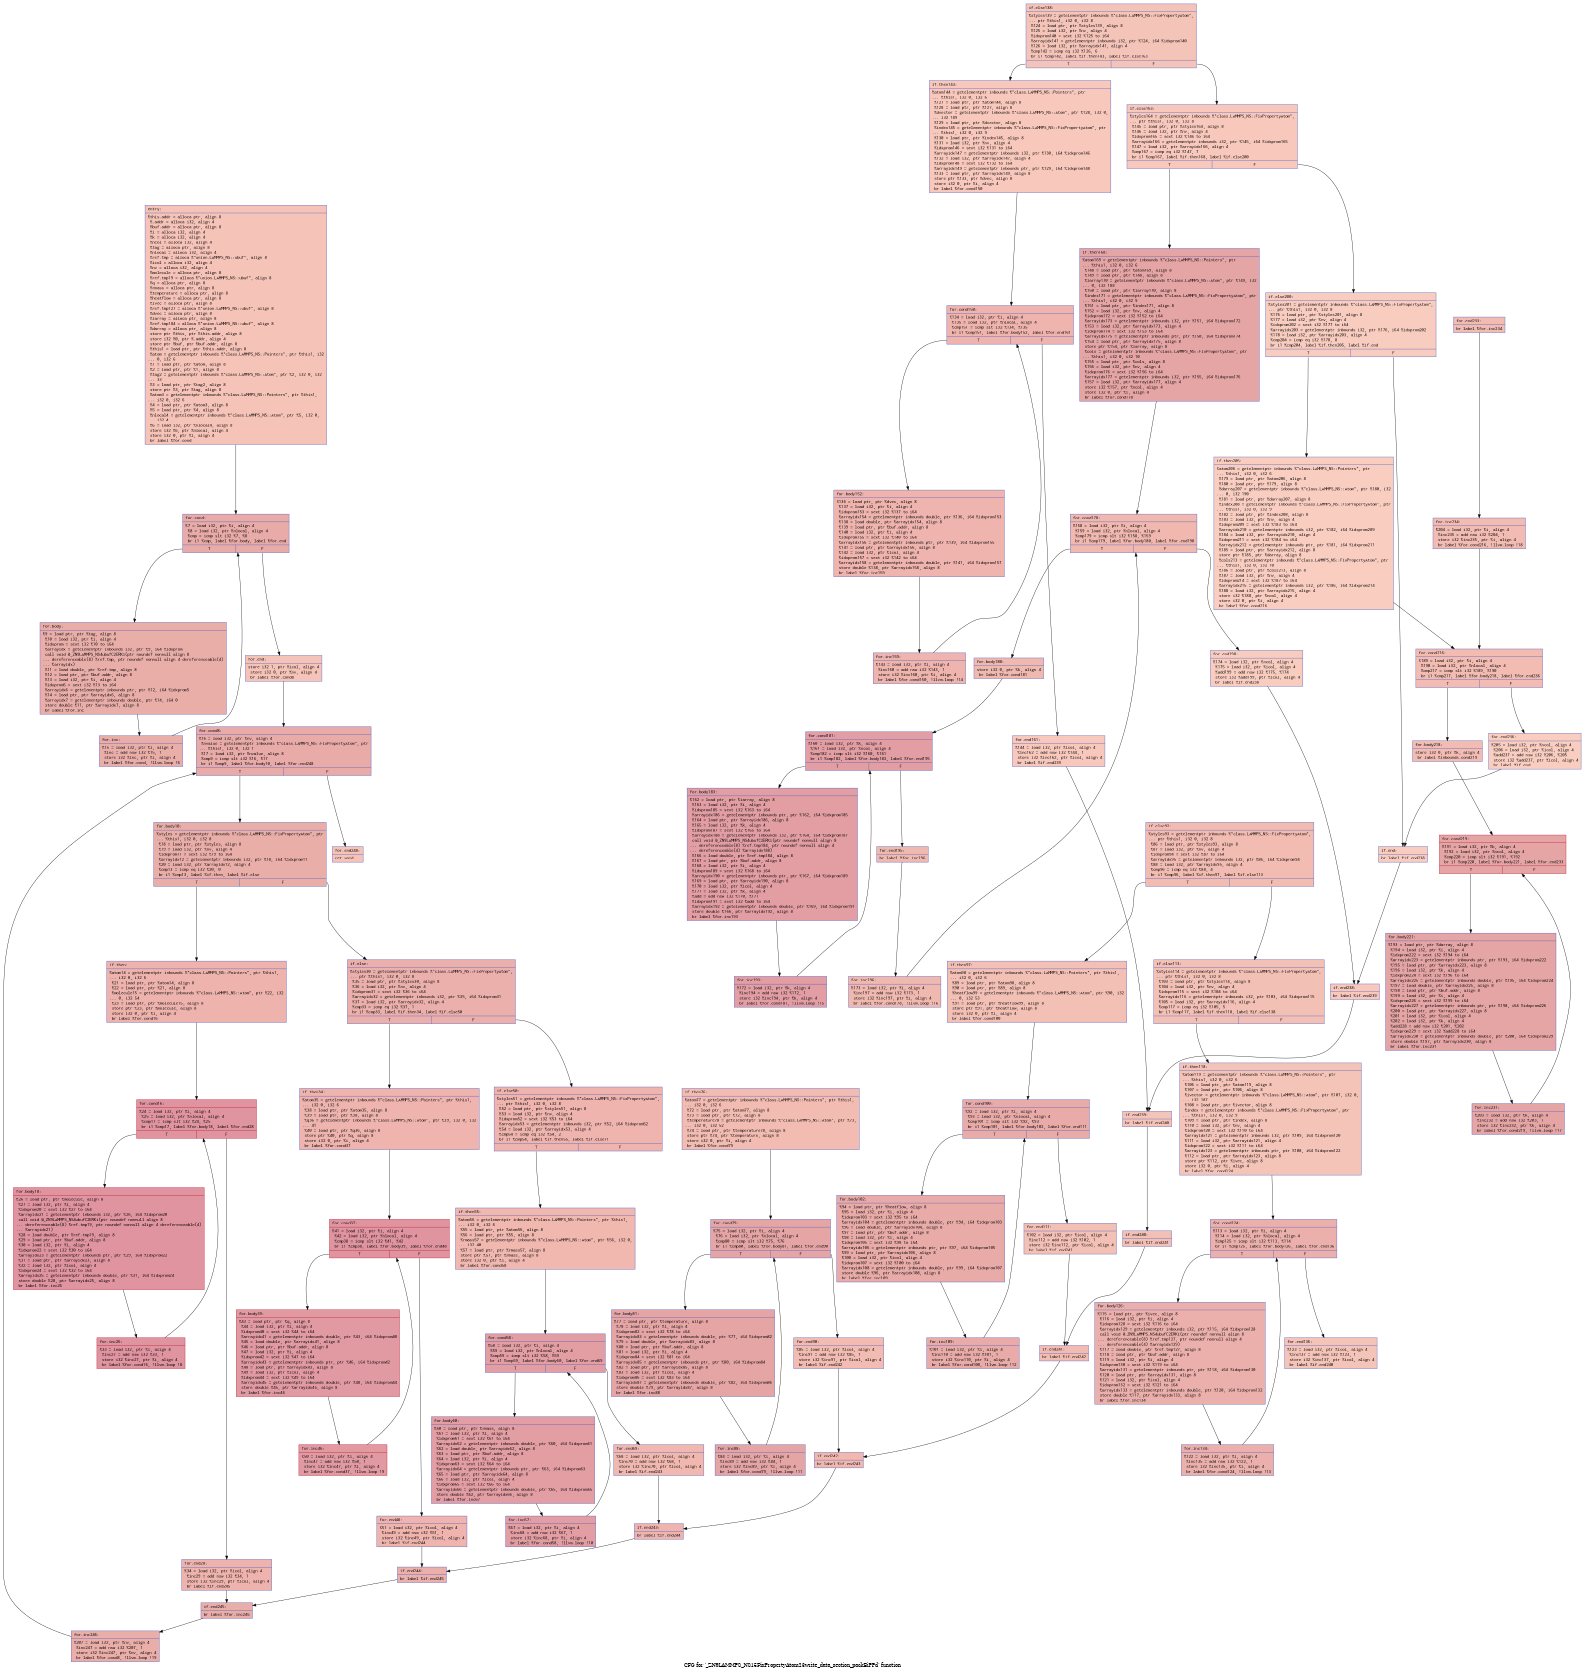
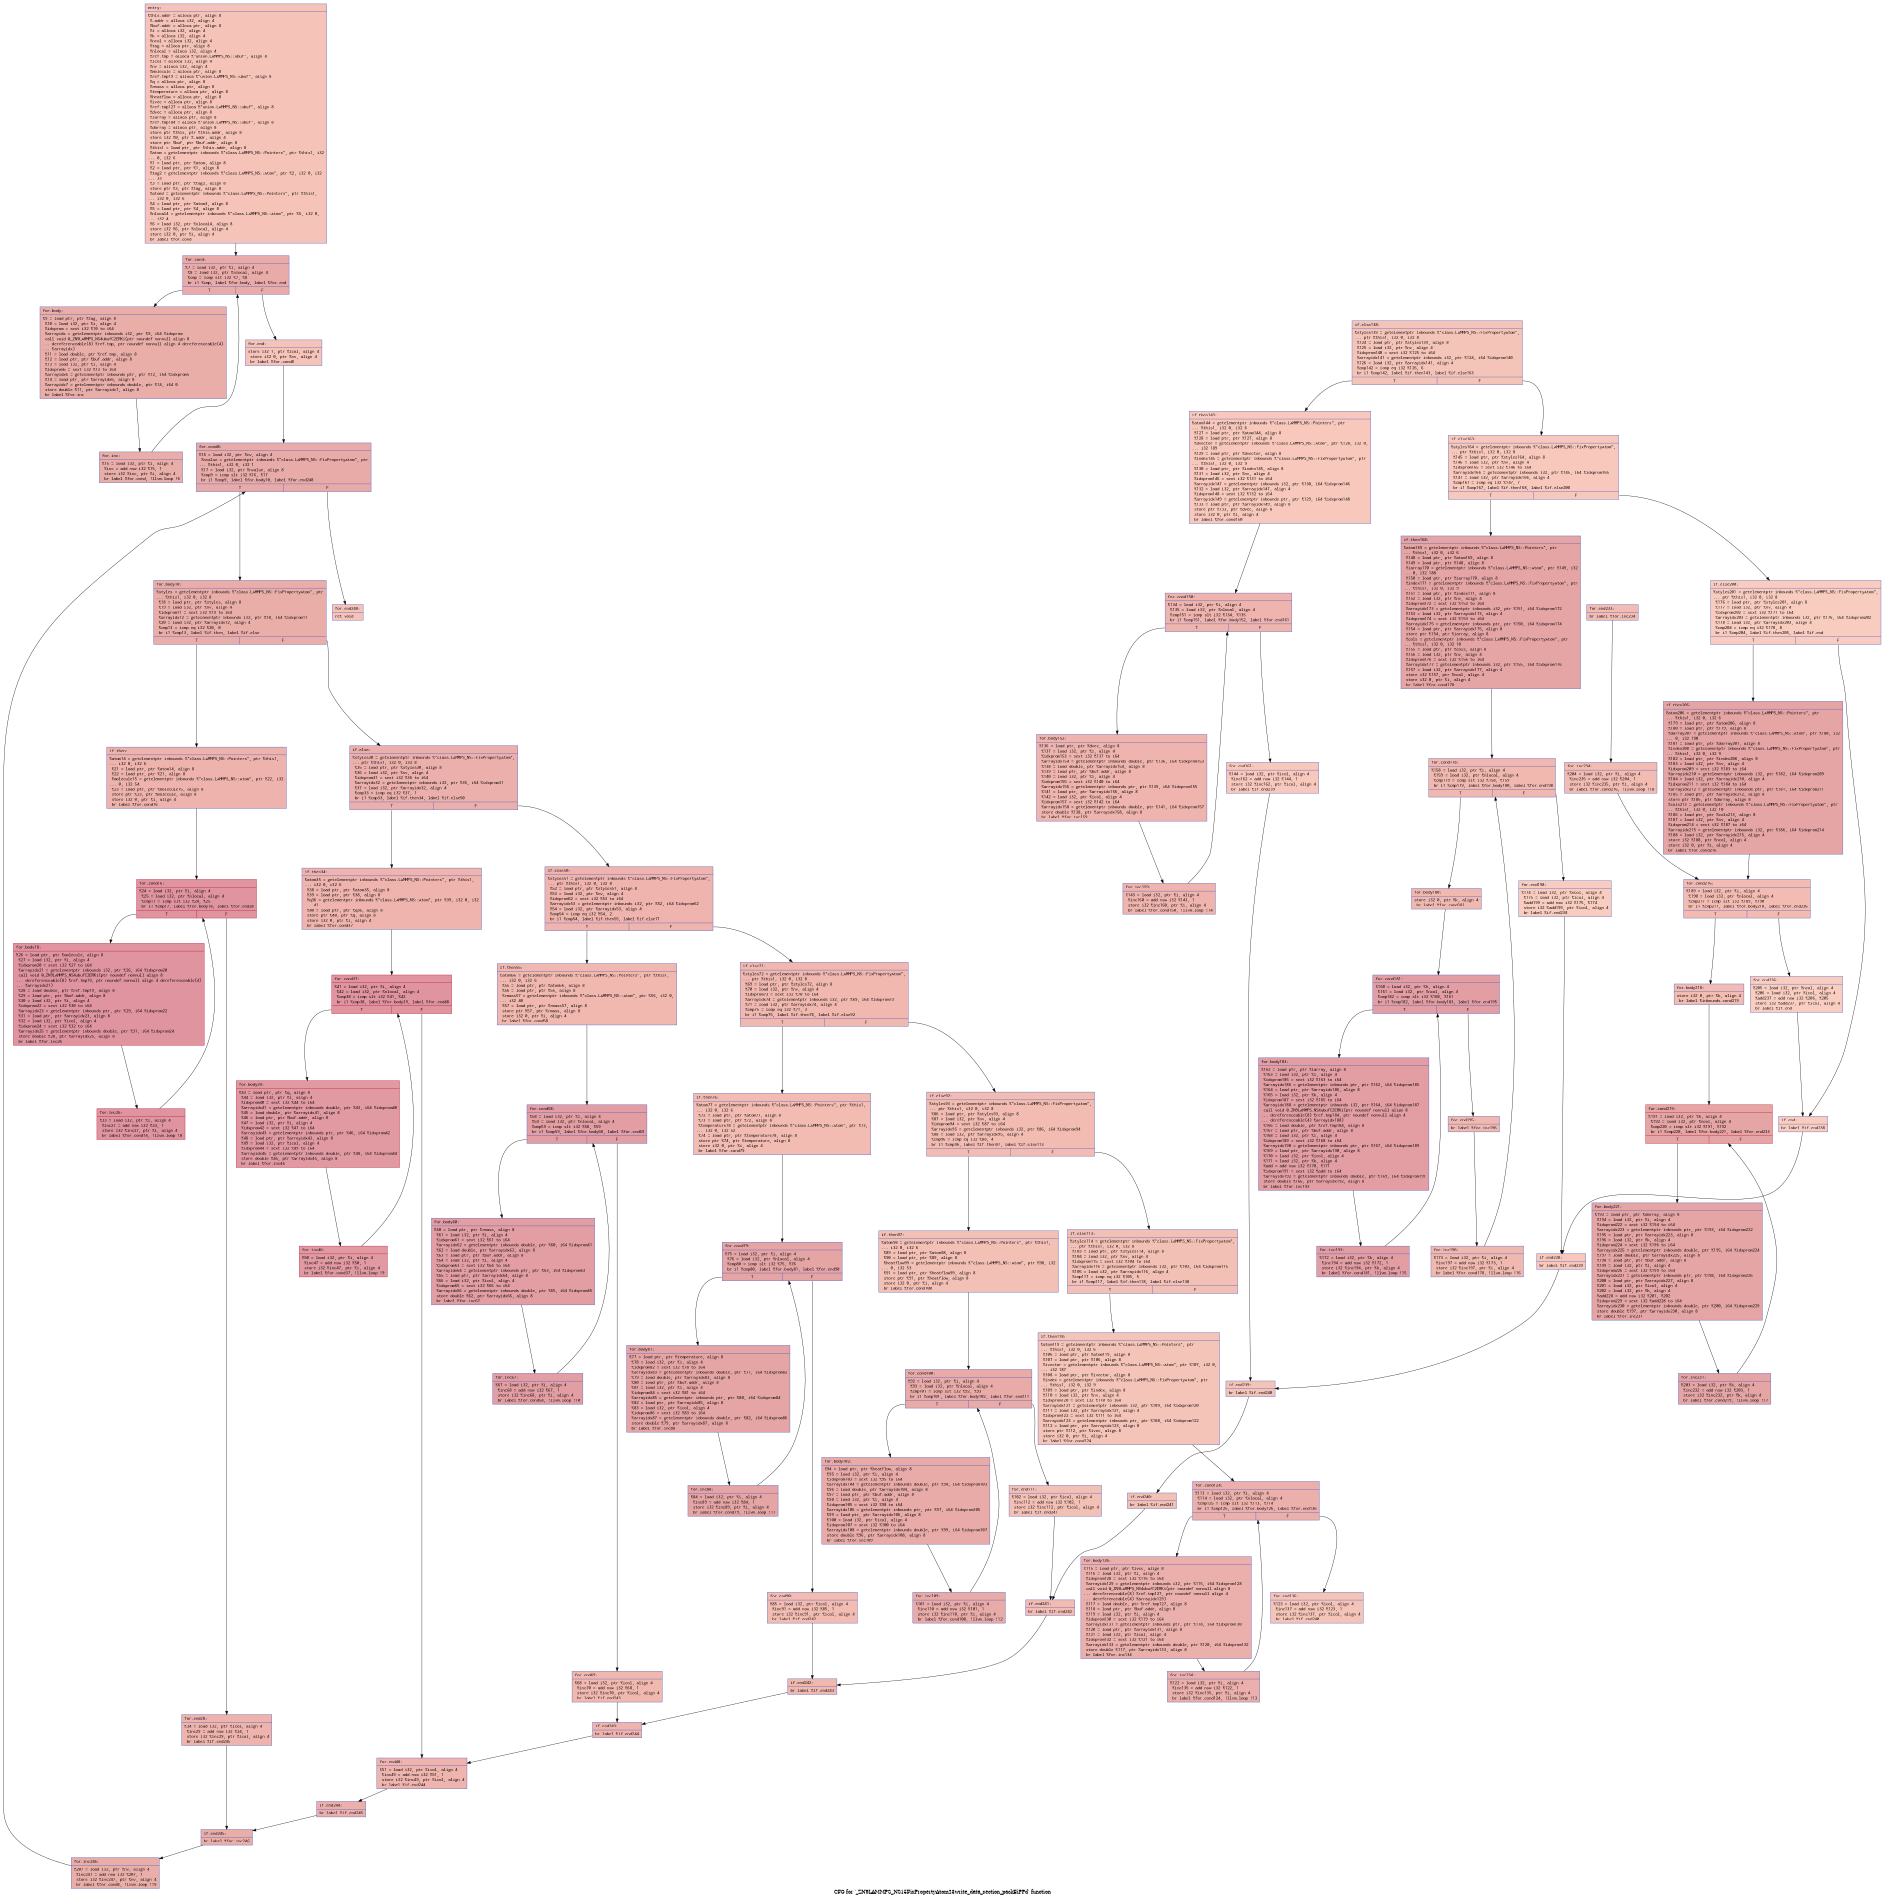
node "if.then205:": fillcolor #f2907270 -> #c5333470
node "if.else71:": added
edge "if.end243:" -> "if.end244:": now "if.end243:" -> "for.end48:"
